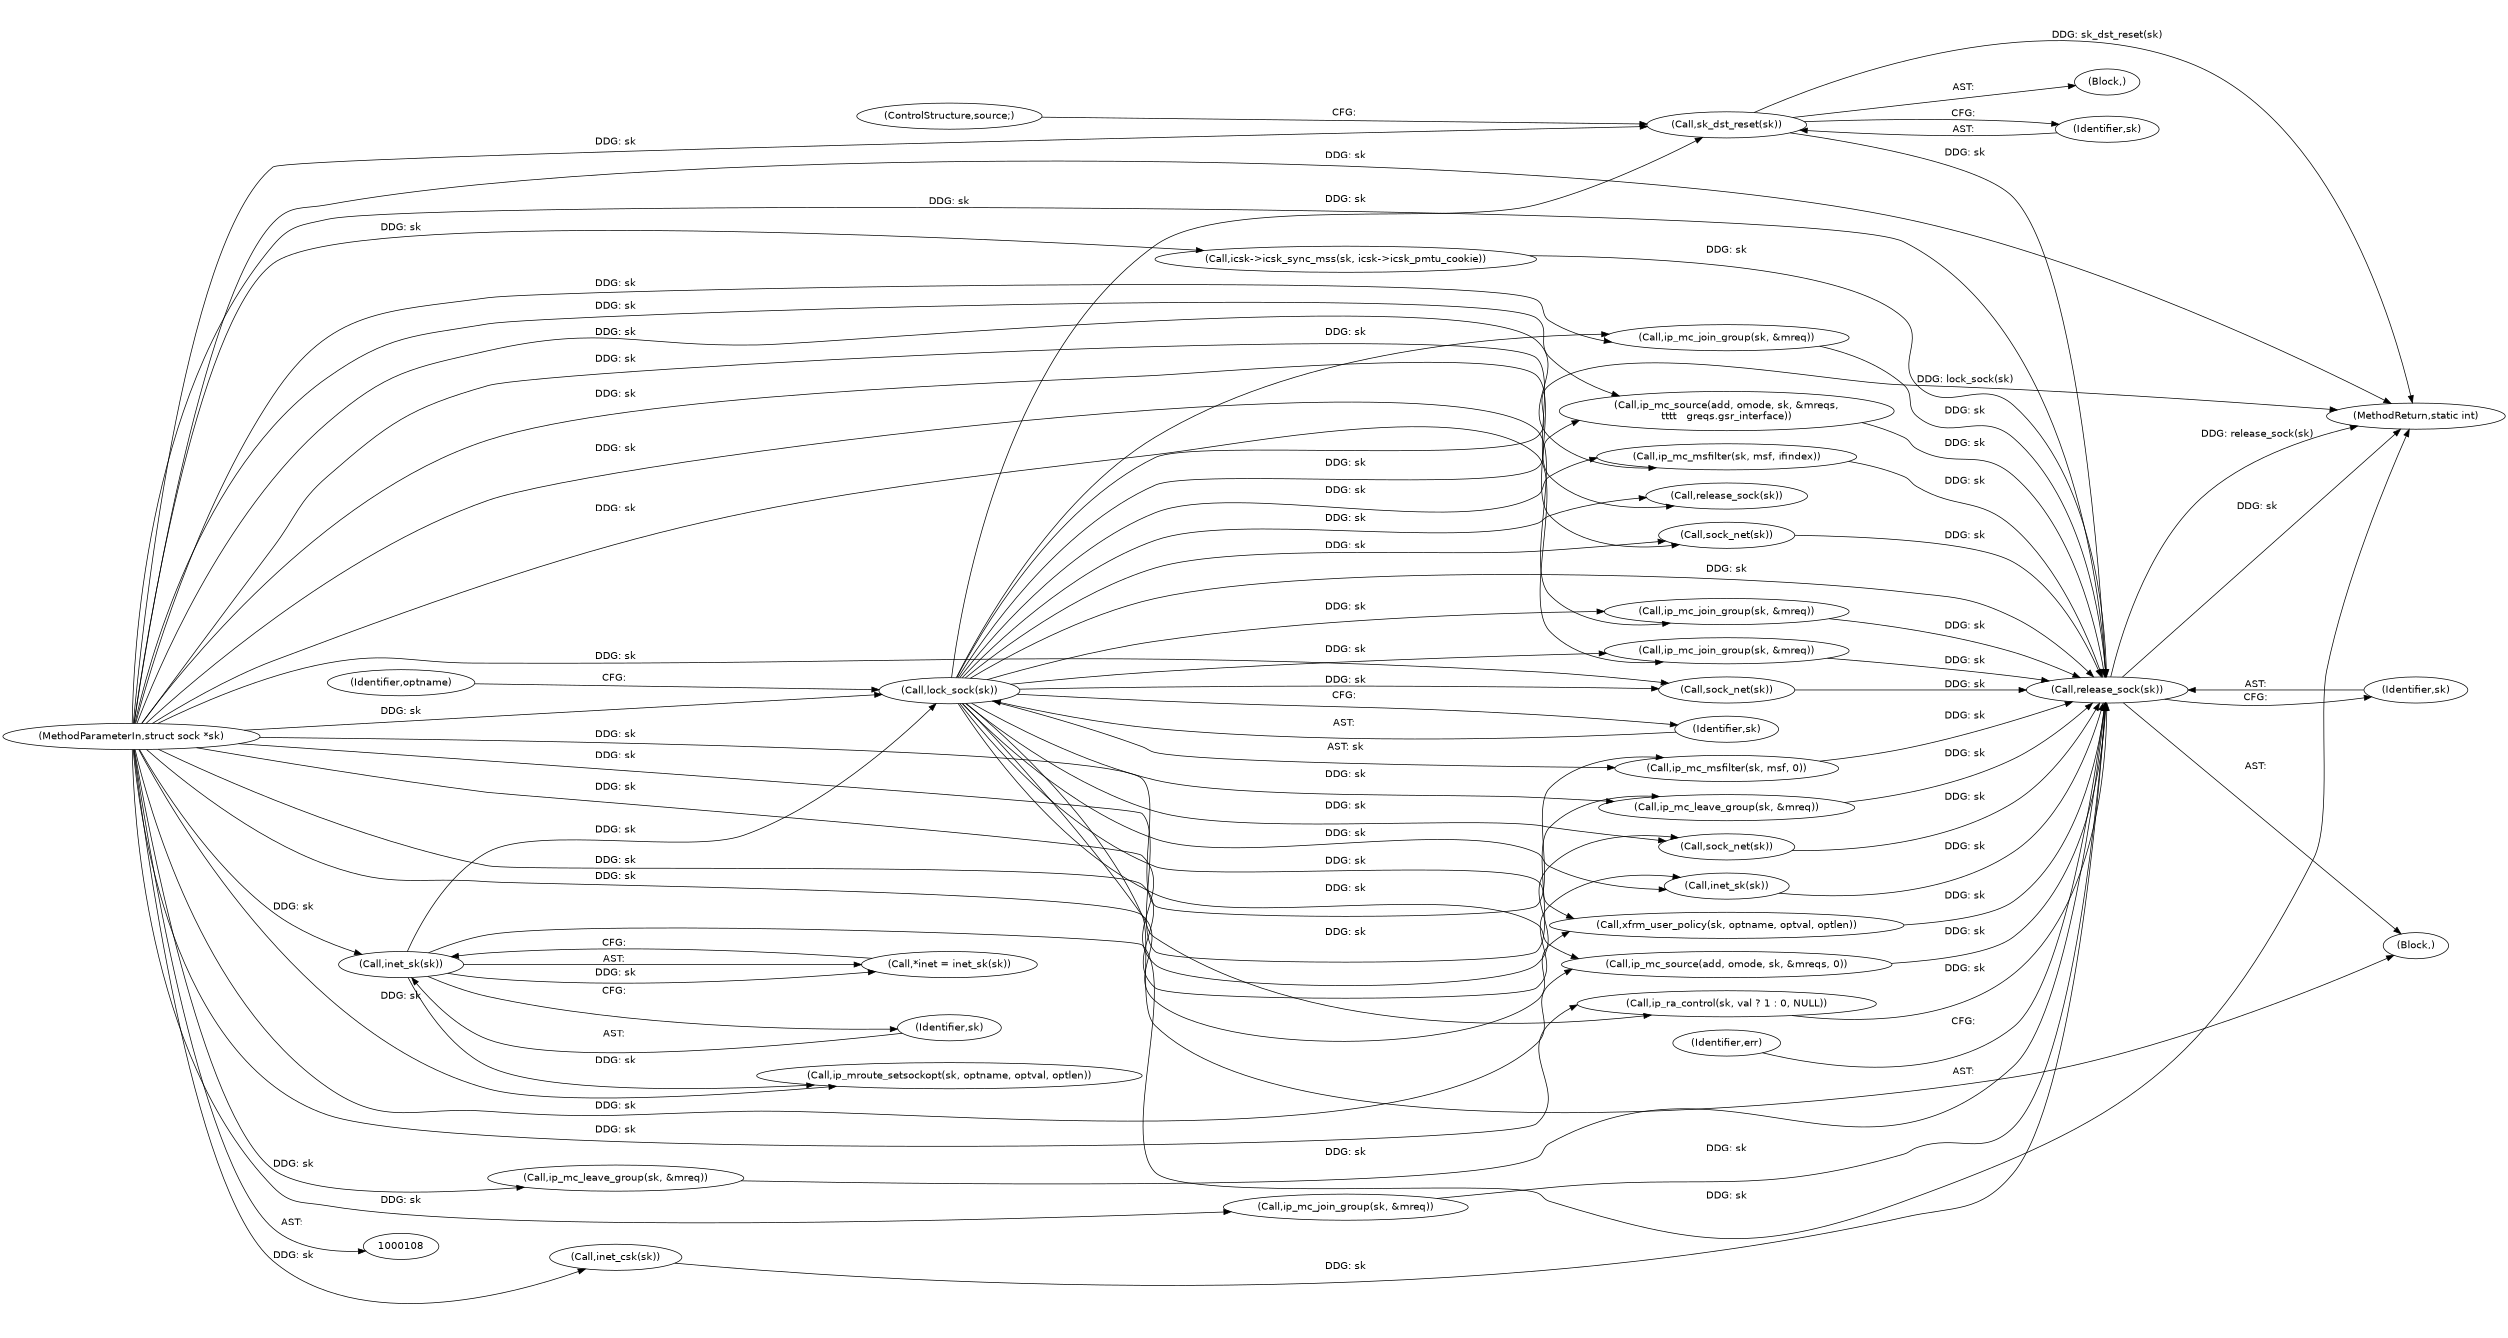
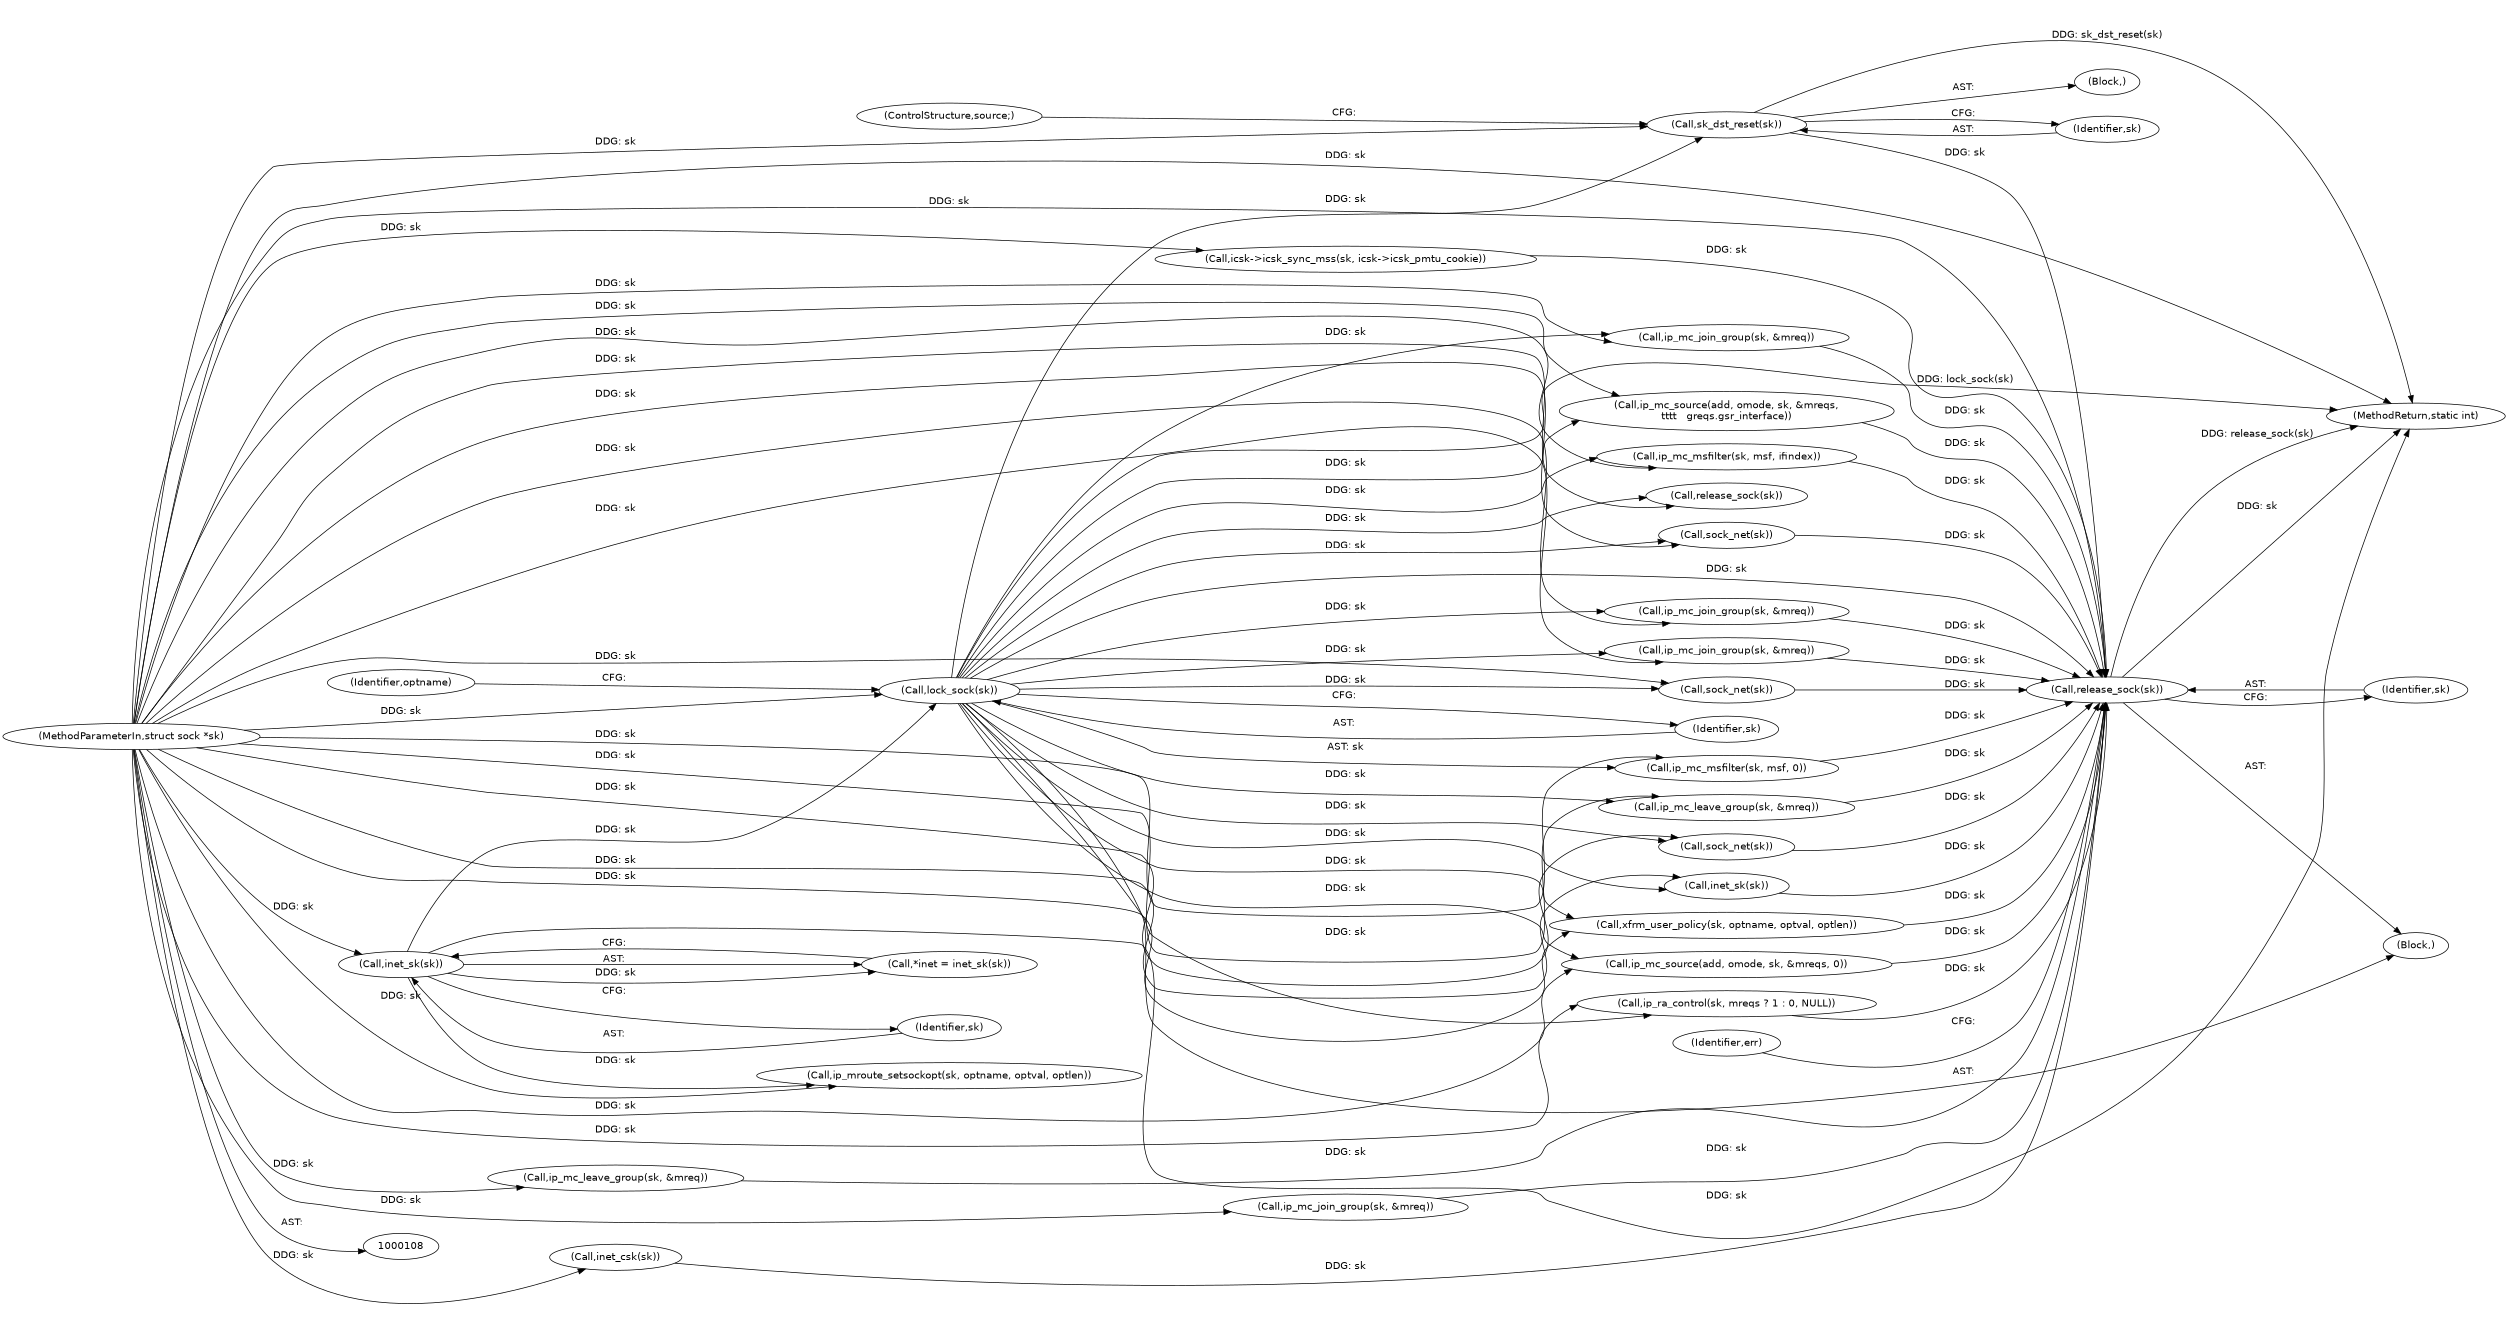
node "(Call,ip_ra_control(sk, val ? 1 : 0, NULL))": label "(Call,ip_ra_control(sk, val ? 1 : 0, NULL))" -> "(Call,ip_ra_control(sk, mreqs ? 1 : 0, NULL))"
